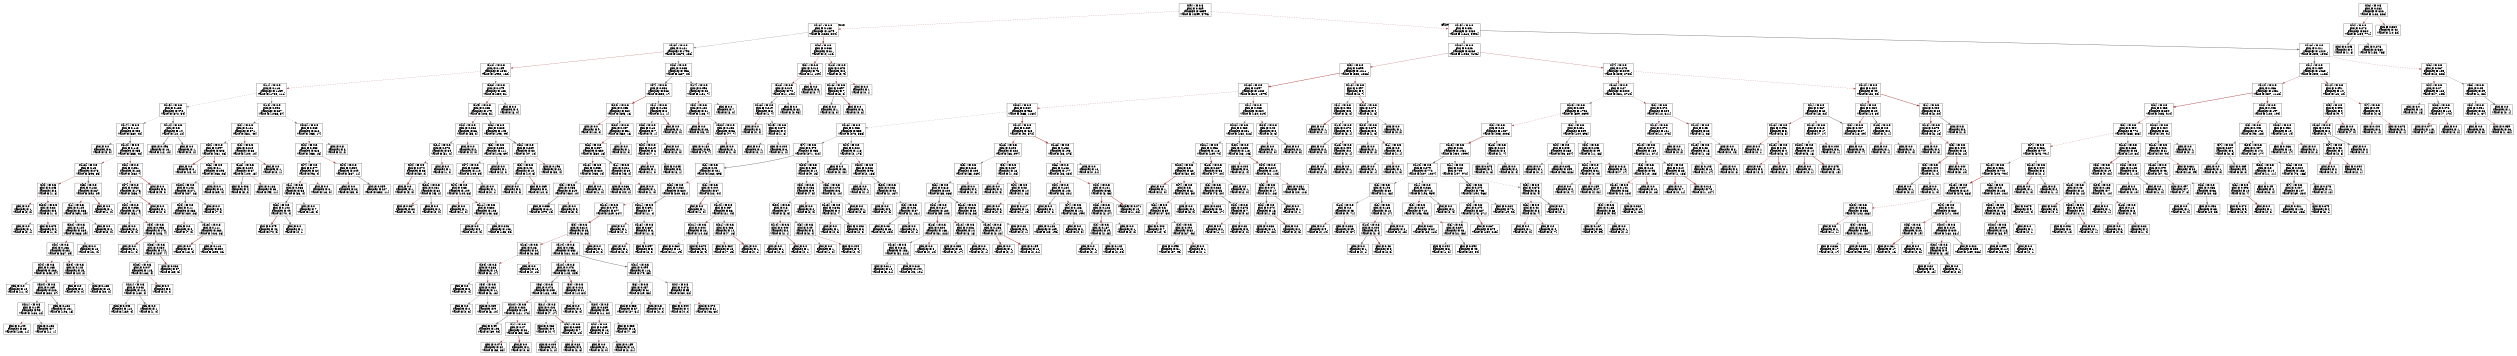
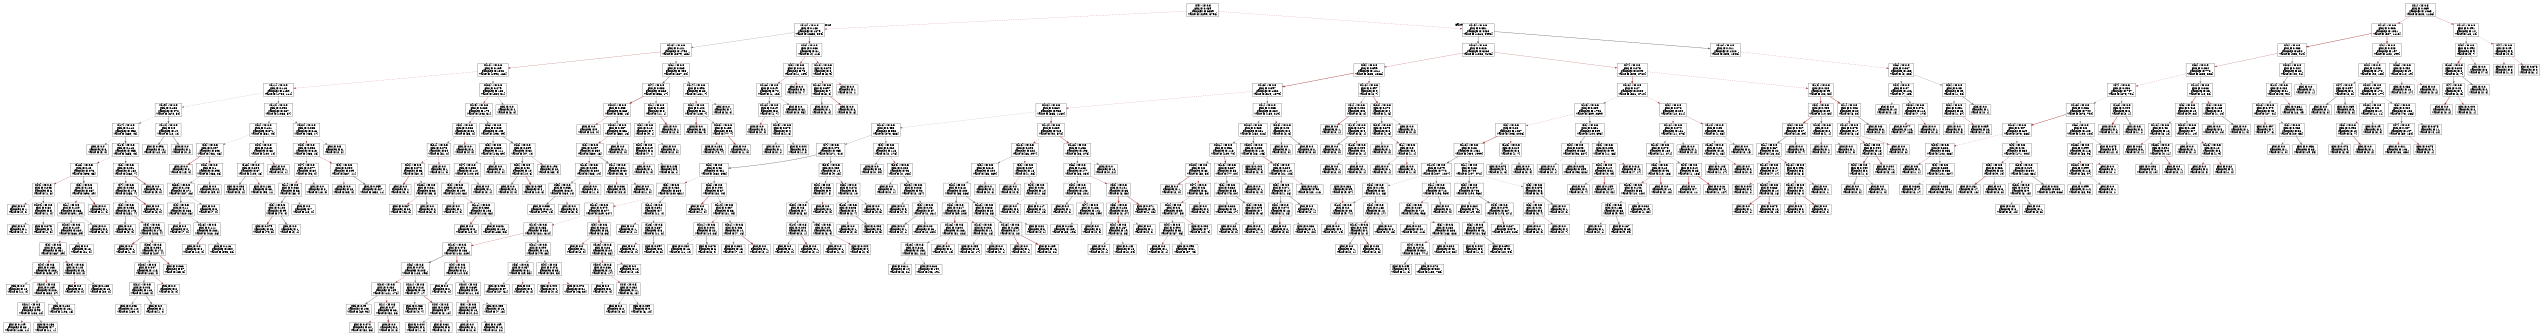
edge "X[16] <= 0.5 gini = 0.411 samples = 1220 value = [548, 1346]" -> "X[1] <= 0.5 gini = 0.439 samples = 1065 value = [540, 1123]": removed
edge "X[1] <= 0.5 gini = 0.467 samples = 22 value = [13, 22]" -> "X[0] <= 0.5 gini = 0.427 samples = 27 value = [13, 29]": reversed
node "samples = 0.071 samples = 15 value = [1, 26]": label "samples = 0.071 samples = 15 value = [1, 26]" -> "gini = 0.071 samples = 15 value = [1, 26]"
edge "X[12] <= 0.5 gini = 0.2 samples = 48 value = [9, 71]" -> "gini = 0.236 samples = 39 value = [9, 57]": reversed
edge "X[0] <= 0.5 gini = 0.287 samples = 710 value = [196, 935]" -> "X[6] <= 0.5 gini = 0.397 samples = 48 value = [21, 56]": now "X[0] <= 0.5 gini = 0.287 samples = 710 value = [196, 935]" -> "X[6] <= 0.5 gini = 0.282 samples = 626 value = [168, 823]"
edge "X[0] <= 0.5 gini = 0.314 samples = 25 value = [8, 33]" -> "X[14] <= 0.5 gini = 0.485 samples = 352 value = [221, 314]": now "X[18] <= 0.5 gini = 0.479 samples = 377 value = [229, 347]" -> "X[14] <= 0.5 gini = 0.485 samples = 352 value = [221, 314]"
